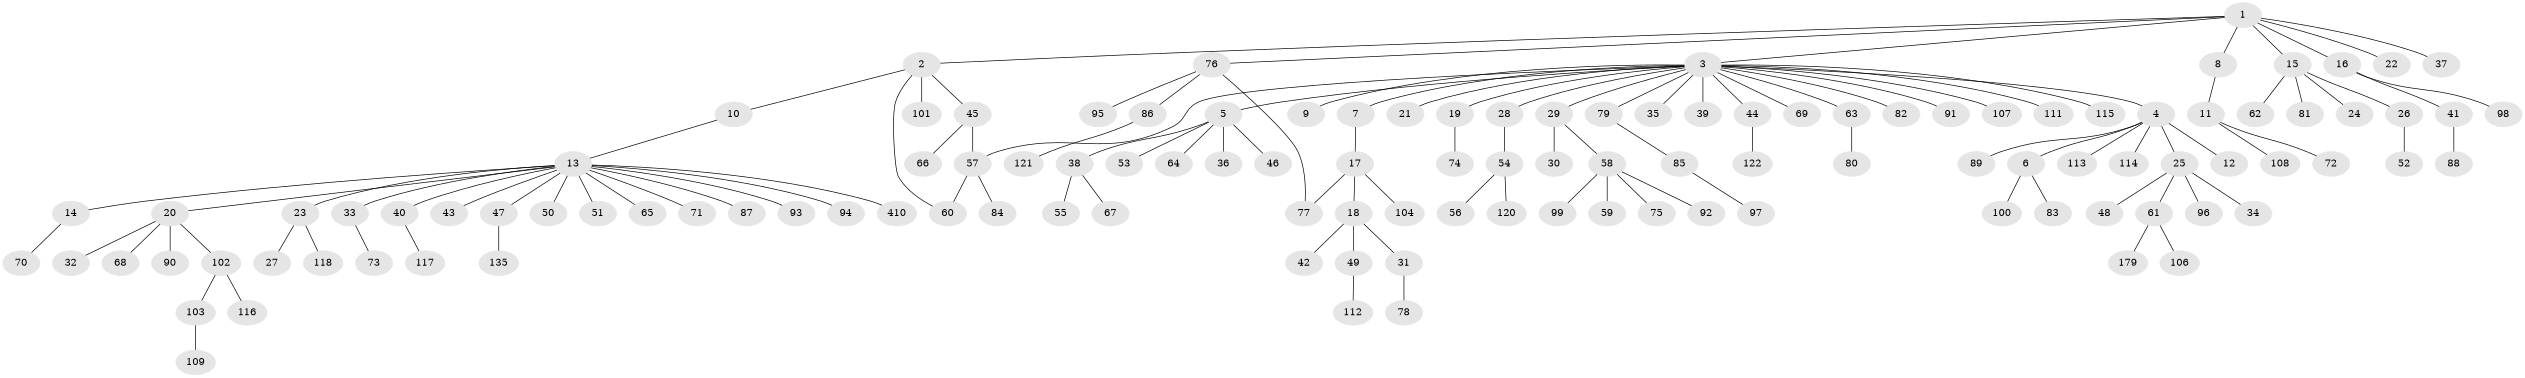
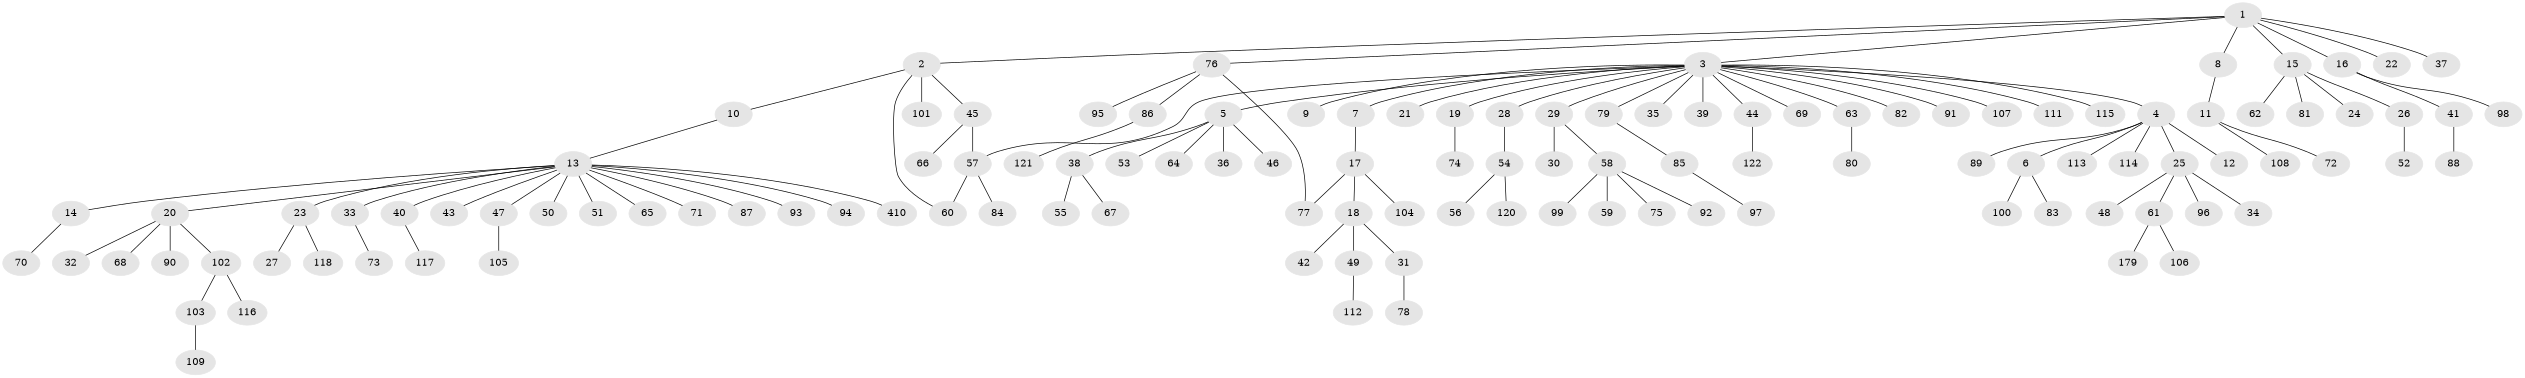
node "135": label "135" -> "105"
